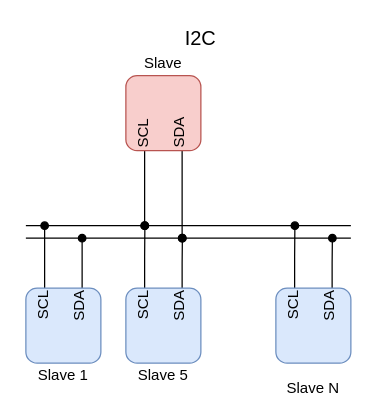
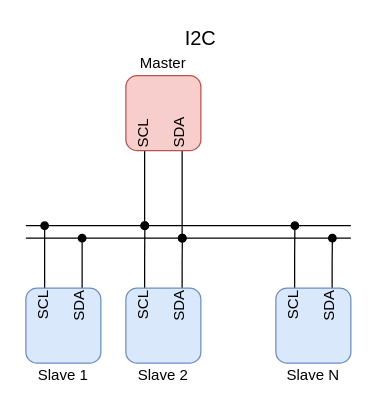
node "Slave": label "Slave" -> "Master"
node "Slave 5": label "Slave 5" -> "Slave 2"
node "Slave N": moved (313, 388) -> (313, 376)
